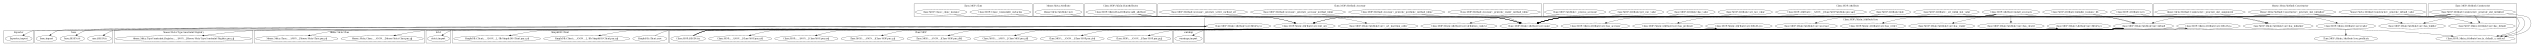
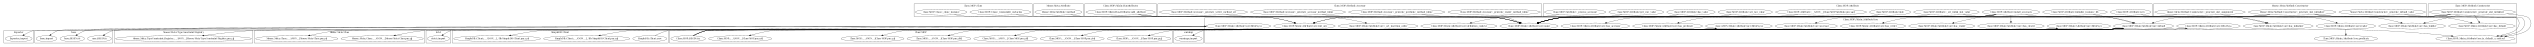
node "Moose::Meta::Attribute::new": label "Moose::Meta::Attribute::new" -> "Moose::Meta::Attribute::method"
node "Class::MOP::Mixin::AttributeCore::BEGIN@10": label "Class::MOP::Mixin::AttributeCore::BEGIN@10" -> "Class::ANON::Mixin::AttributeCore::BEGIN@10"
node "Class::MOP::__ANON__[Class/MOP.pm:305]": removed
